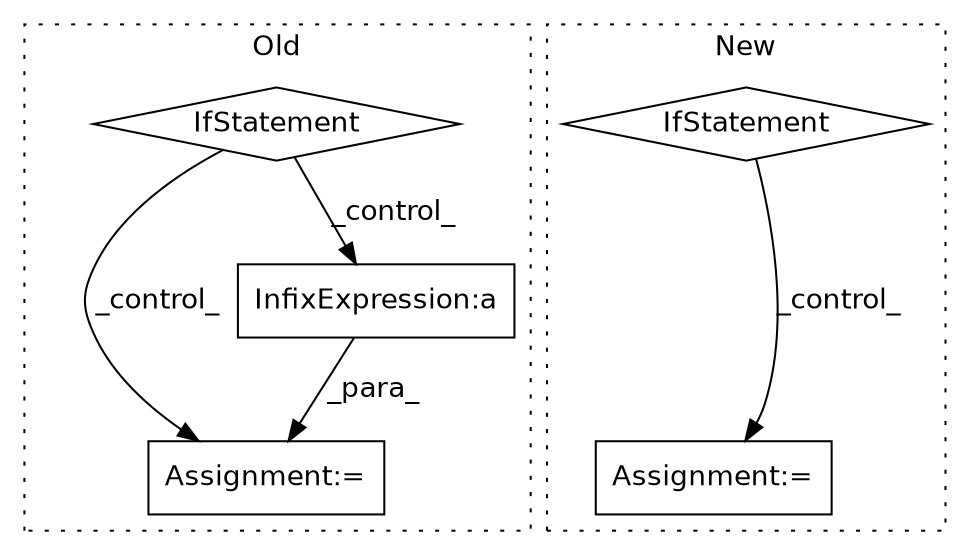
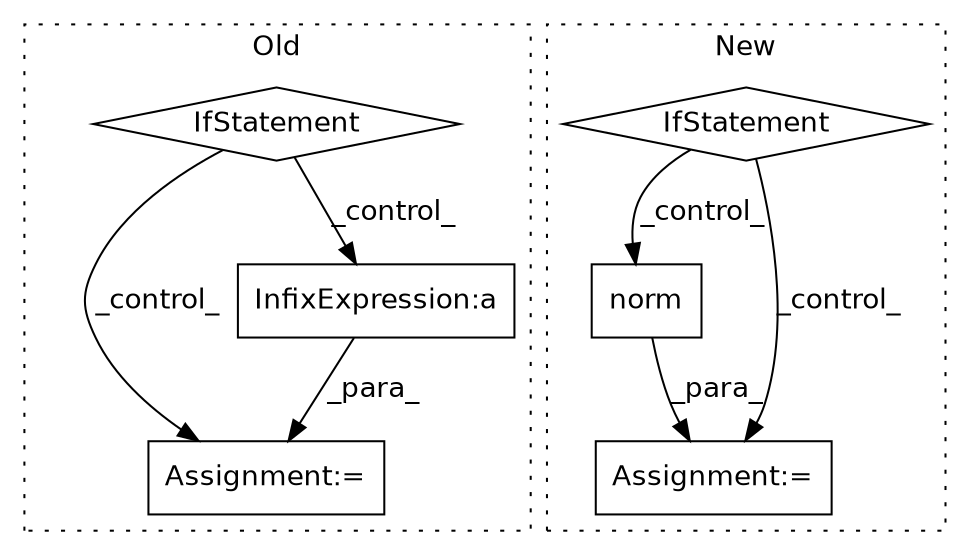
node "norm": added
